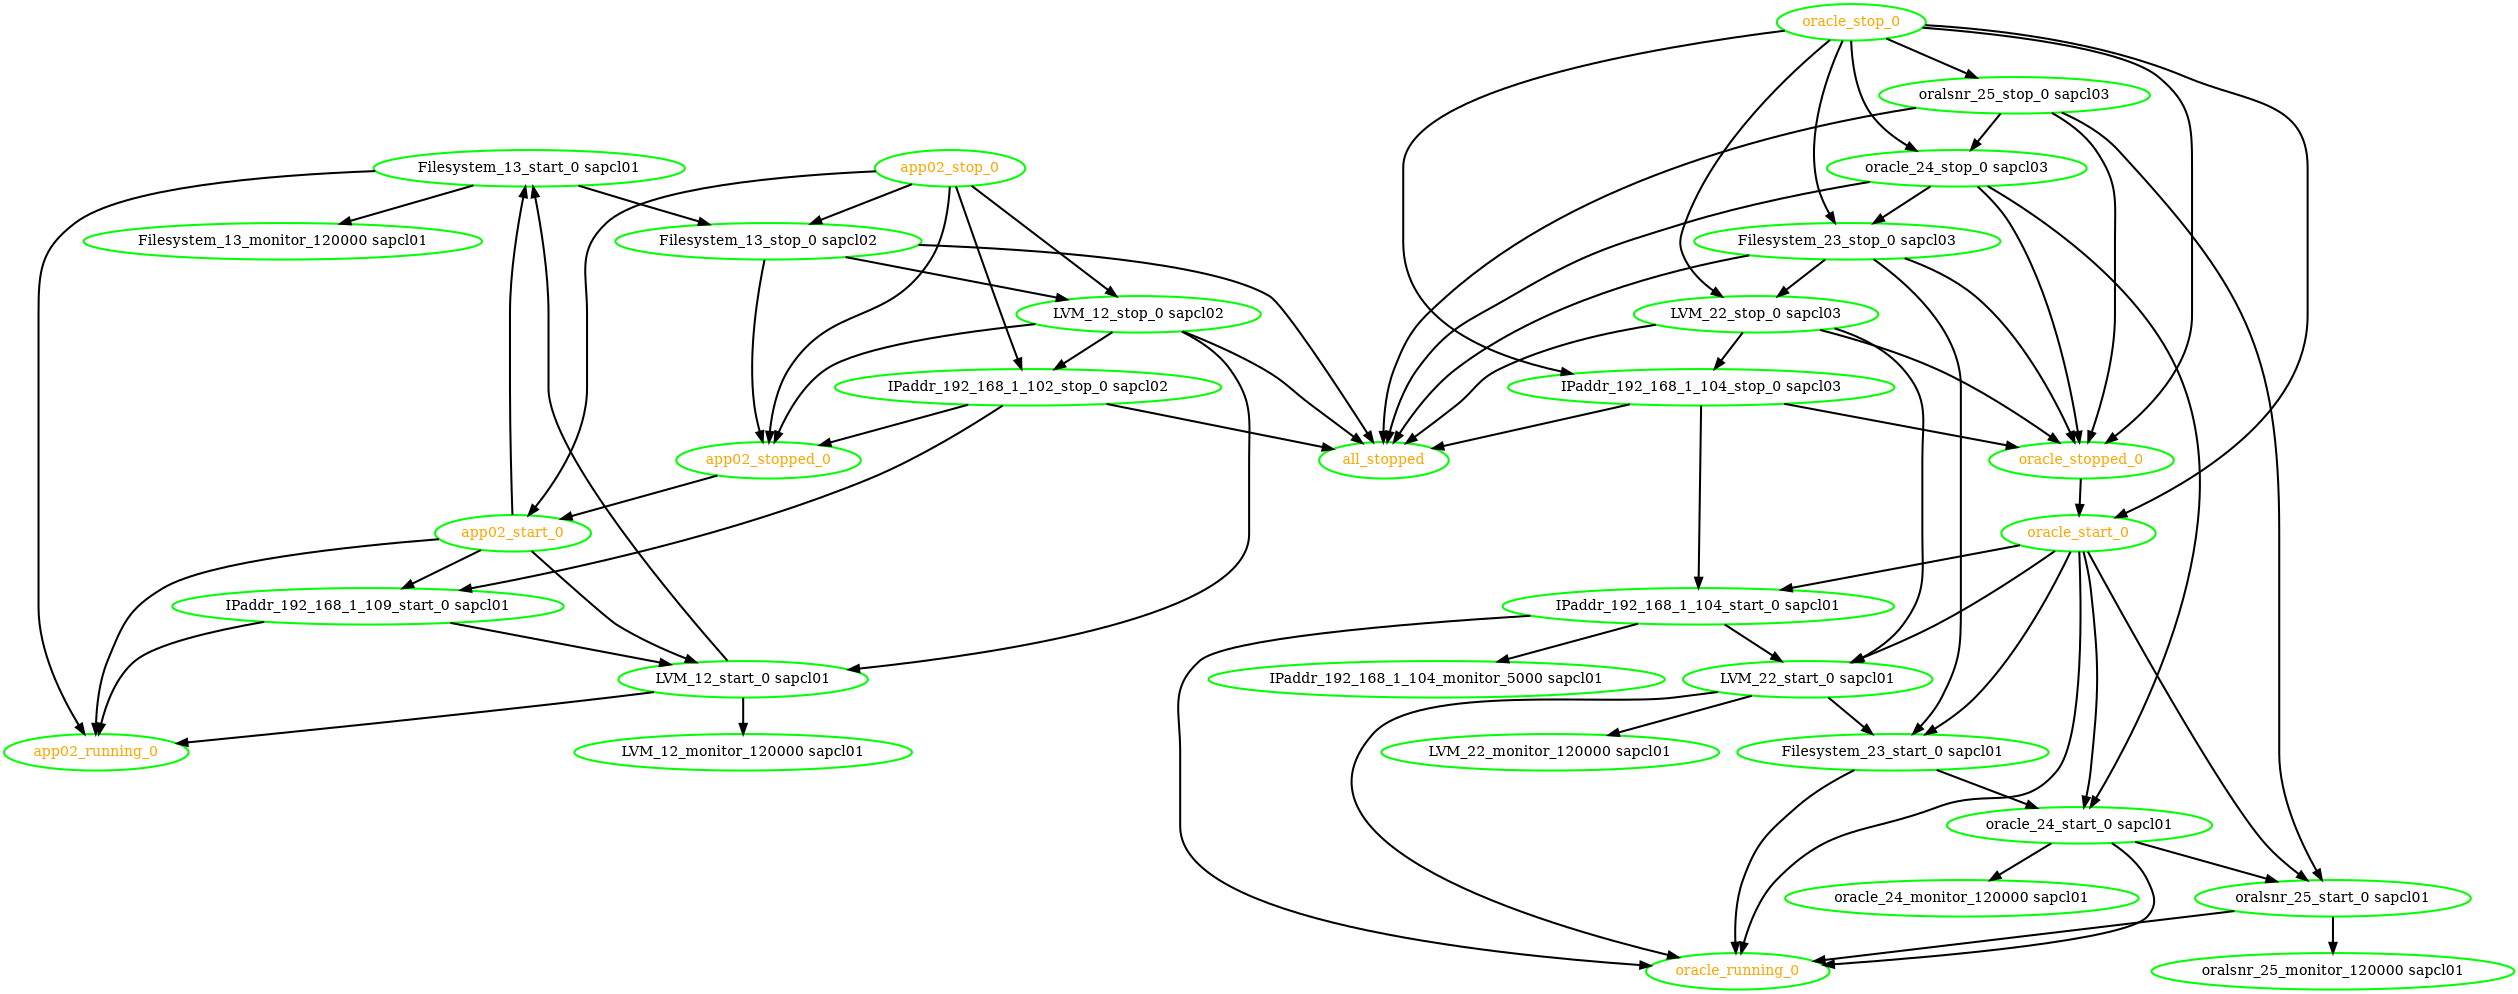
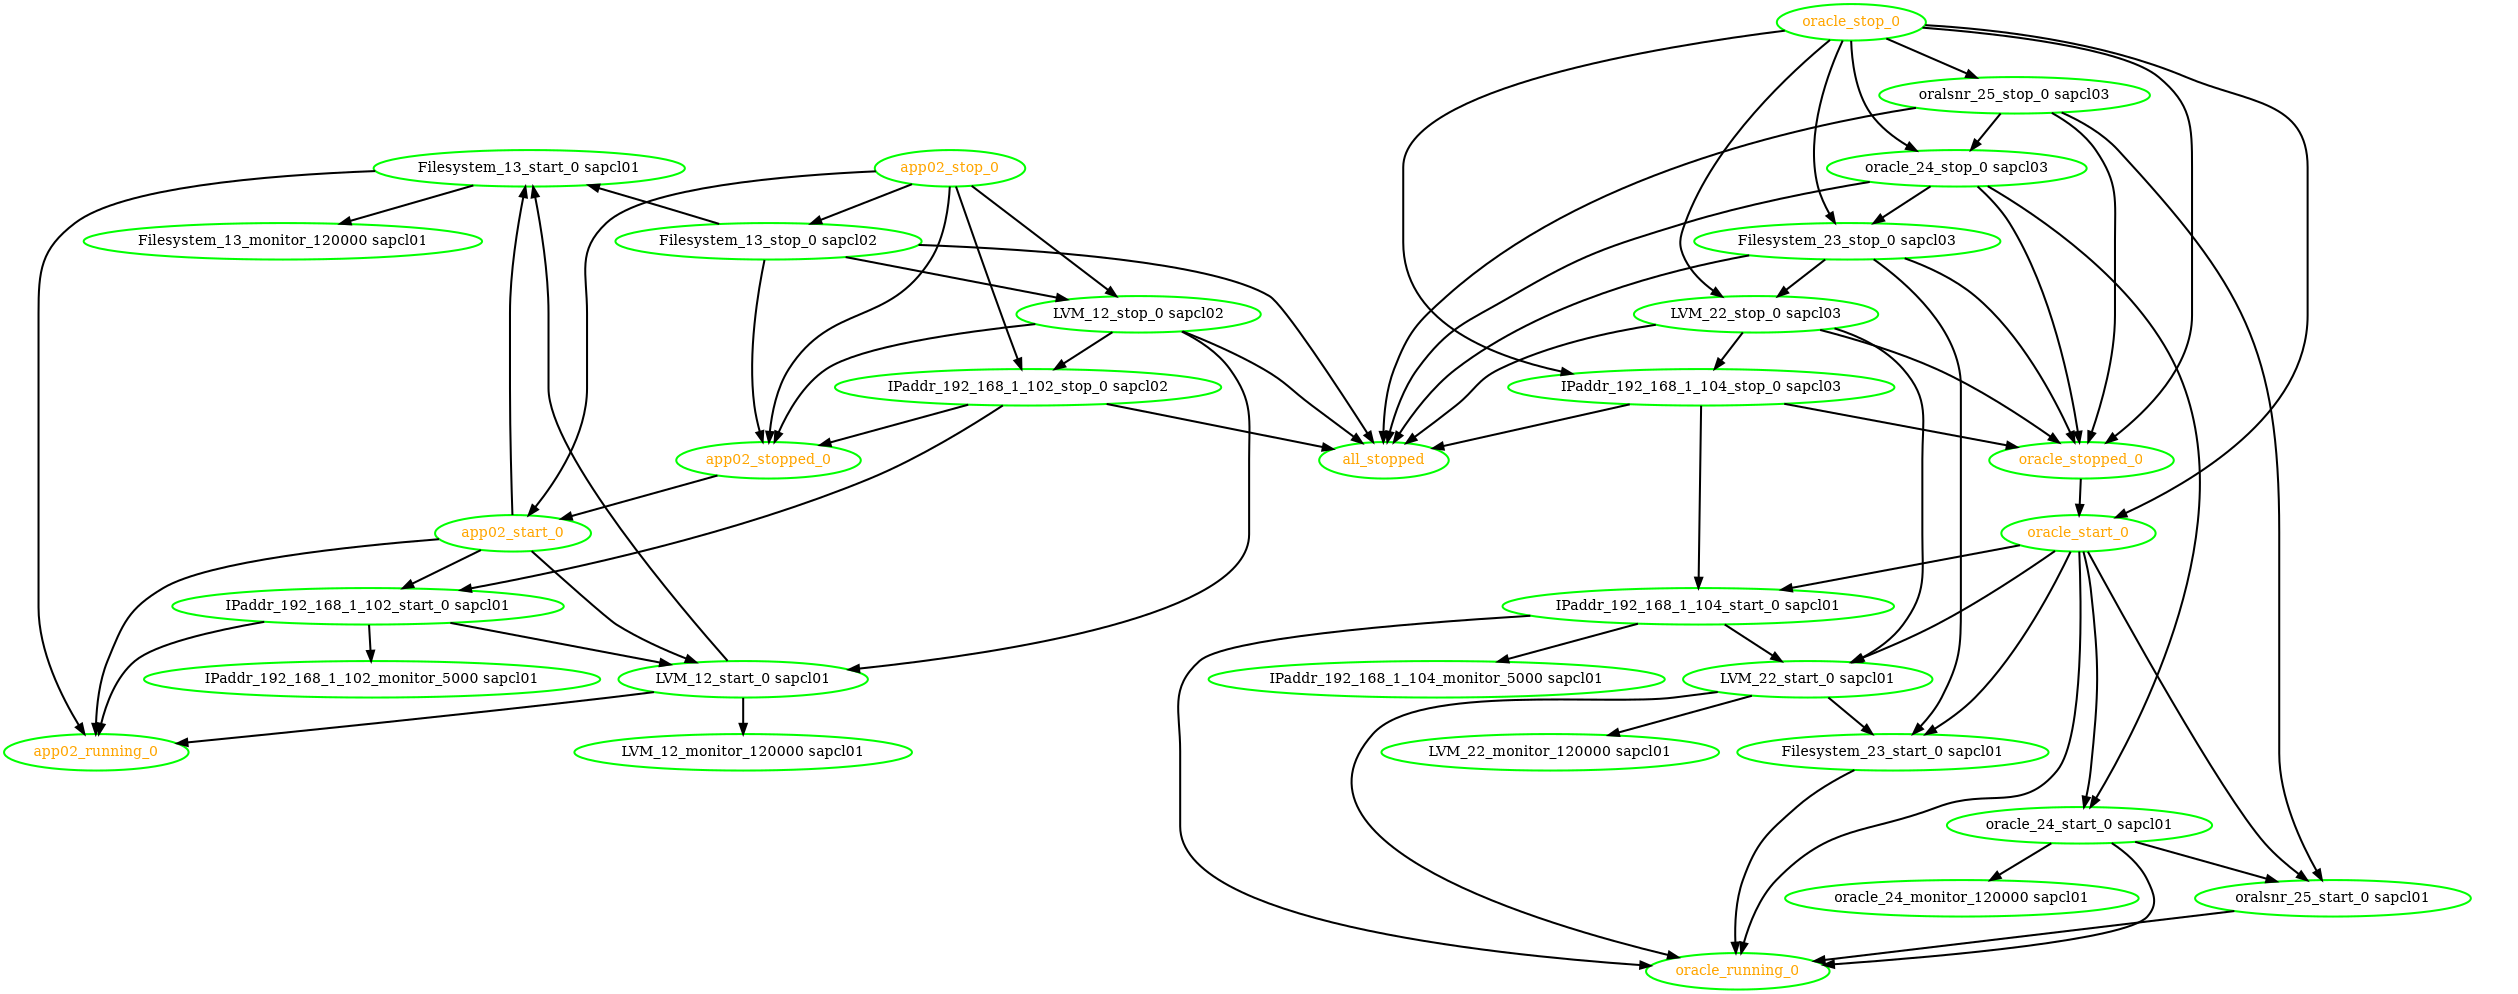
edge "Filesystem_13_start_0 sapcl01" -> "Filesystem_13_stop_0 sapcl02": reversed
node "IPaddr_192_168_1_109_start_0 sapcl01": label "IPaddr_192_168_1_109_start_0 sapcl01" -> "IPaddr_192_168_1_102_start_0 sapcl01"
node "IPaddr_192_168_1_102_monitor_5000 sapcl01": added
edge "Filesystem_23_start_0 sapcl01" -> "oracle_24_start_0 sapcl01": removed
node "oralsnr_25_monitor_120000 sapcl01": removed
